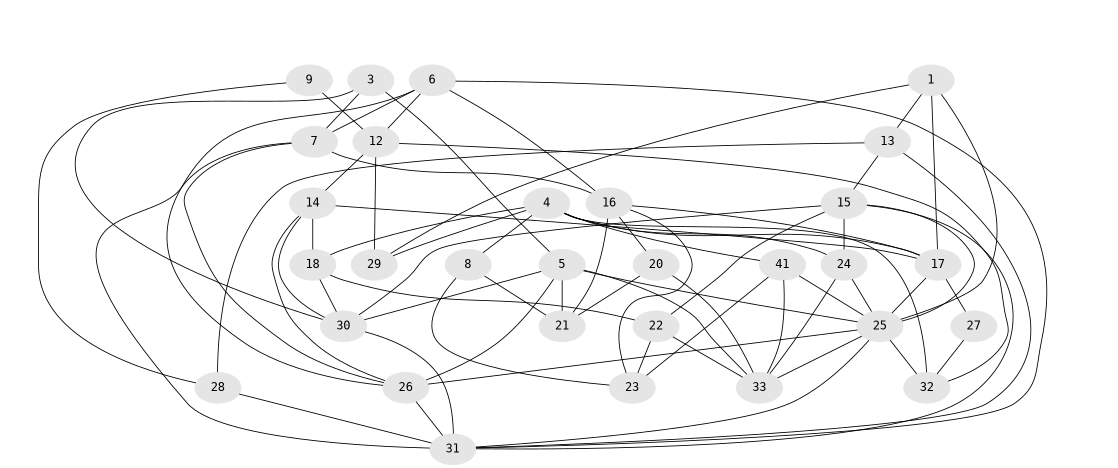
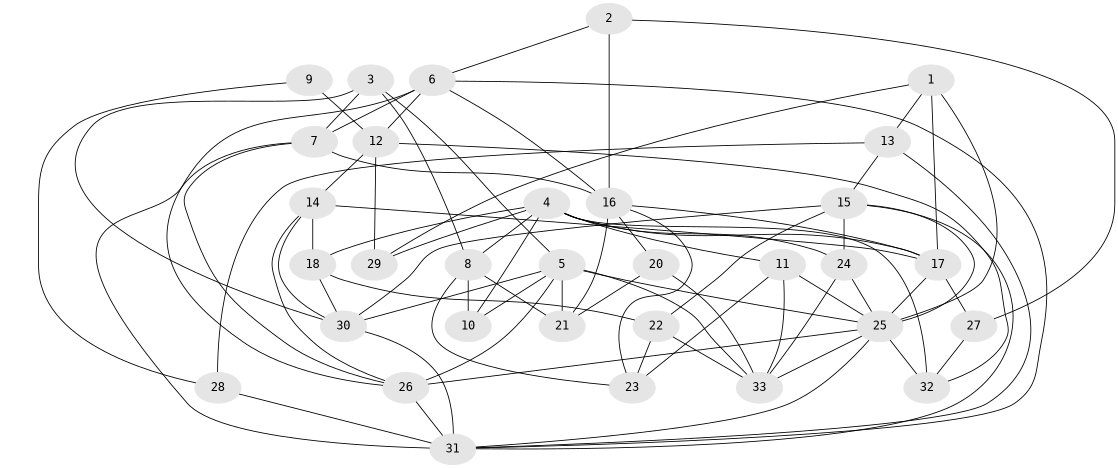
node "2": added
edge "3" -- "8": added
node "41": label "41" -> "11"
node "10": added
